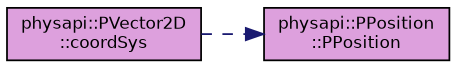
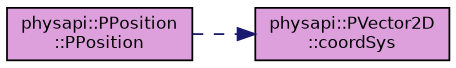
edge "physapi::PVector2D ::coordSys" -> "physapi::PPosition ::PPosition": reversed
